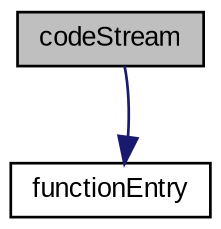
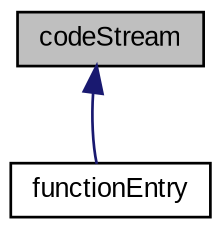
edge "codeStream" -> "functionEntry": reversed
